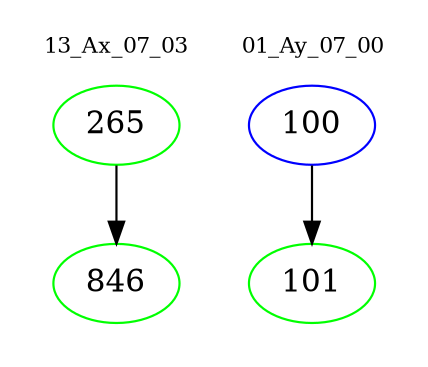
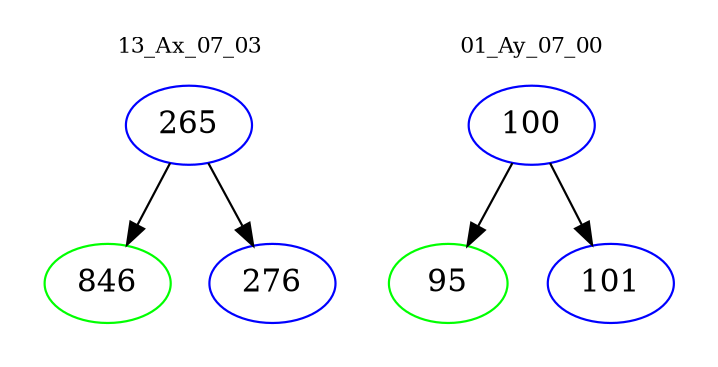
node "265": color green -> blue
node "276": added
node "101": color green -> blue
node "95": added
